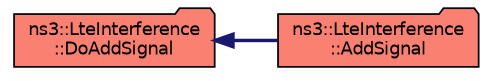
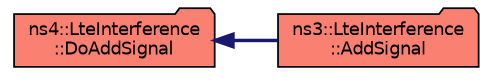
node "ns3::LteInterference ::DoAddSignal": label "ns3::LteInterference ::DoAddSignal" -> "ns4::LteInterference ::DoAddSignal"
